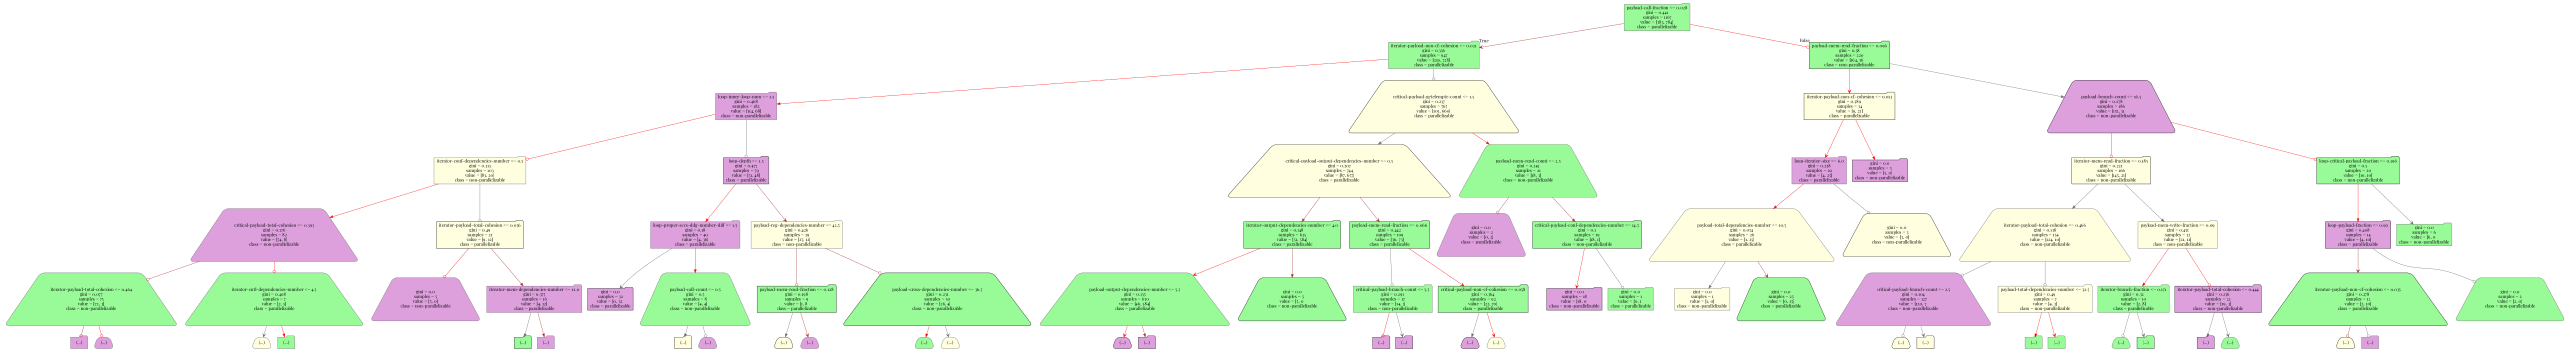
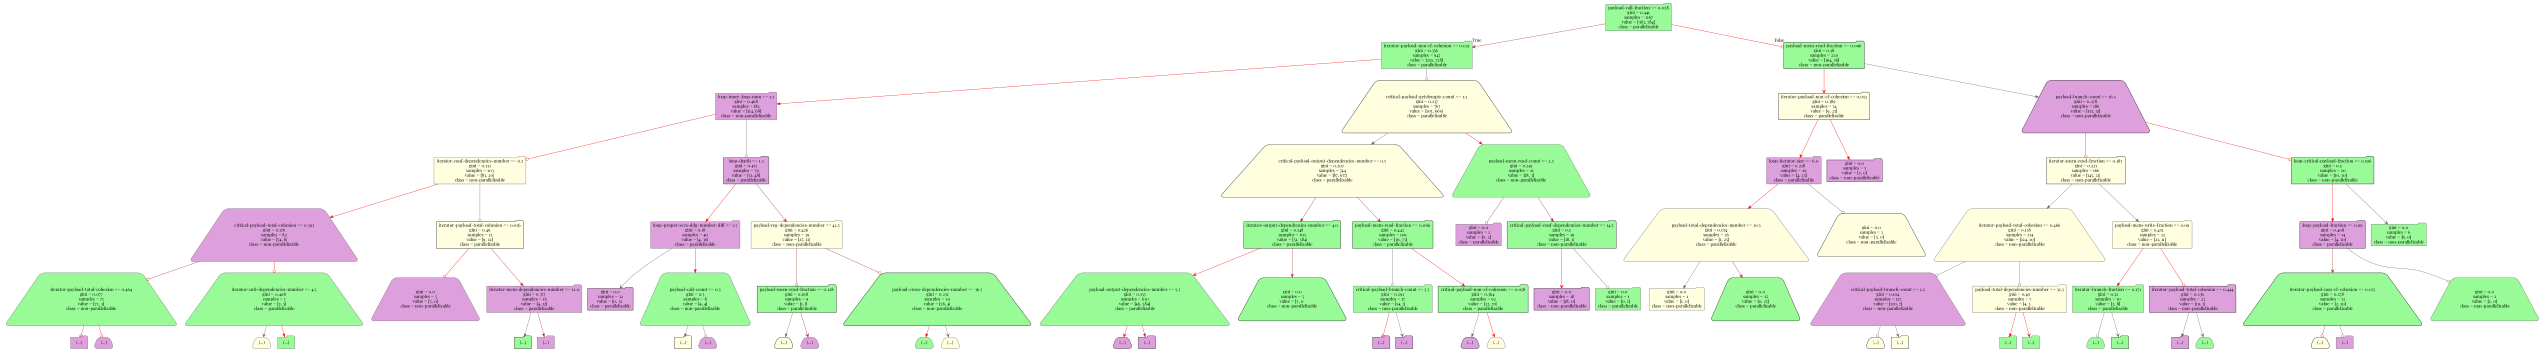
node "gini = 0.0 samples = 2 value = [0, 2] class = parallelizable": shape trapezium -> folder
